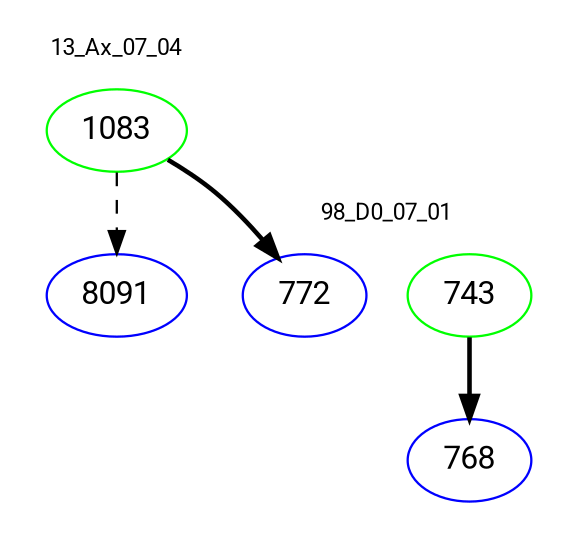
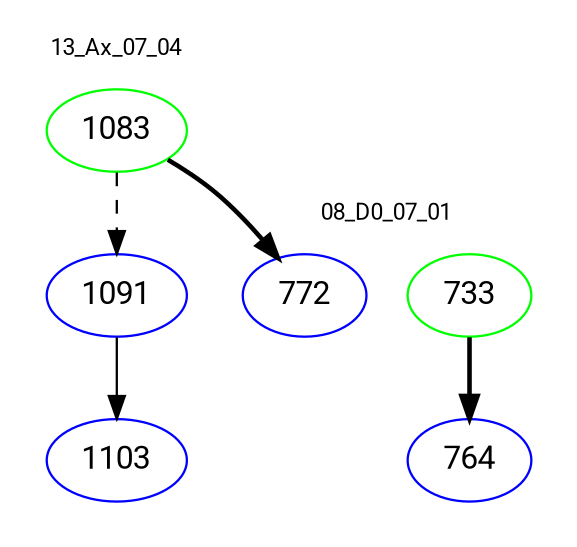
cluster "98_D0_07_01": label "98_D0_07_01" -> "08_D0_07_01"
node "8091": label "8091" -> "1091"
node "743": label "743" -> "733"
node "1103": added
node "768": label "768" -> "764"
